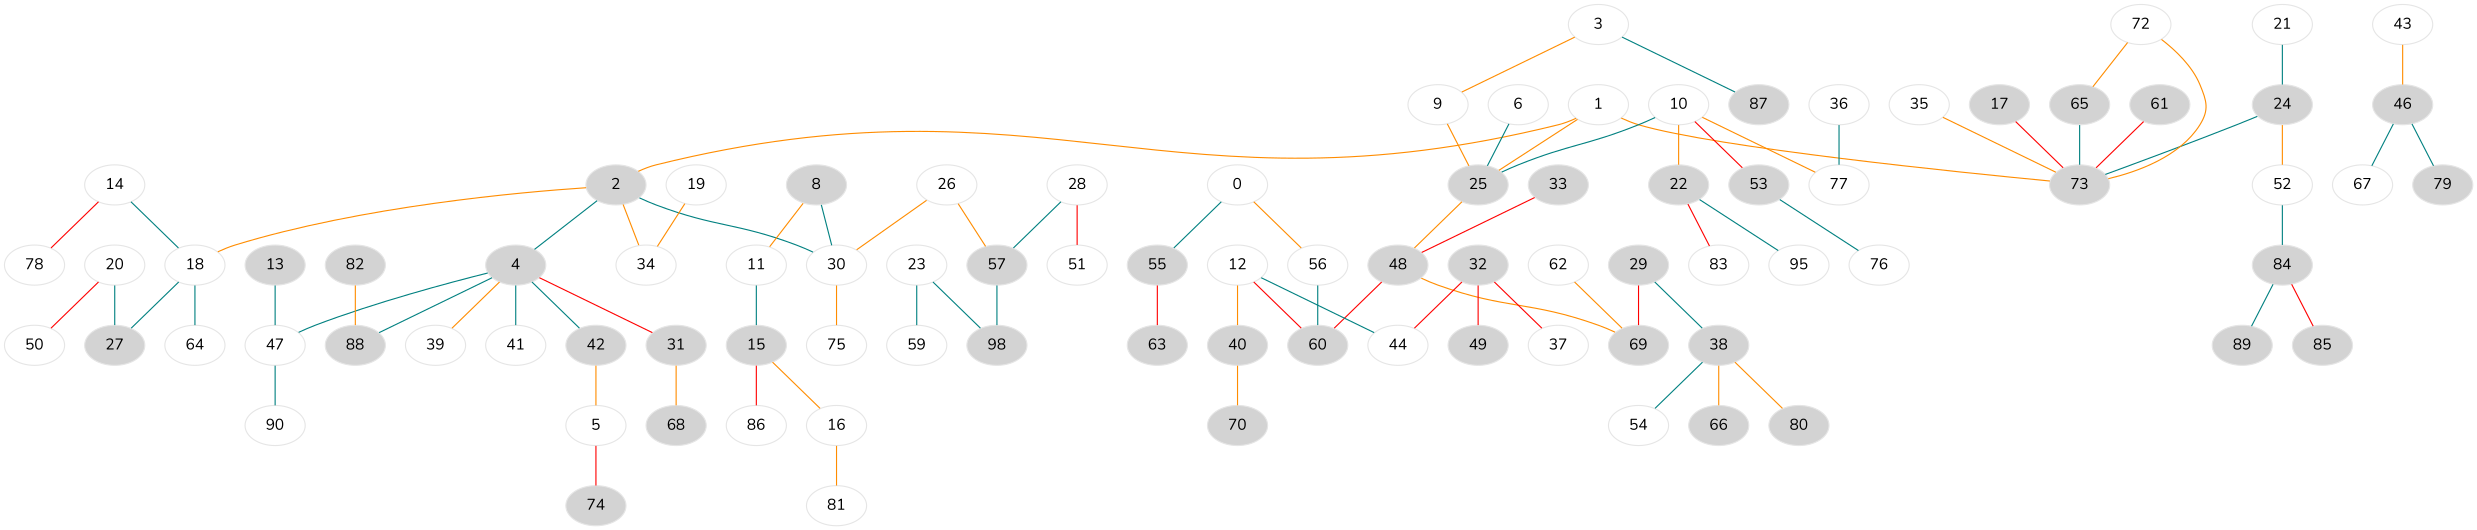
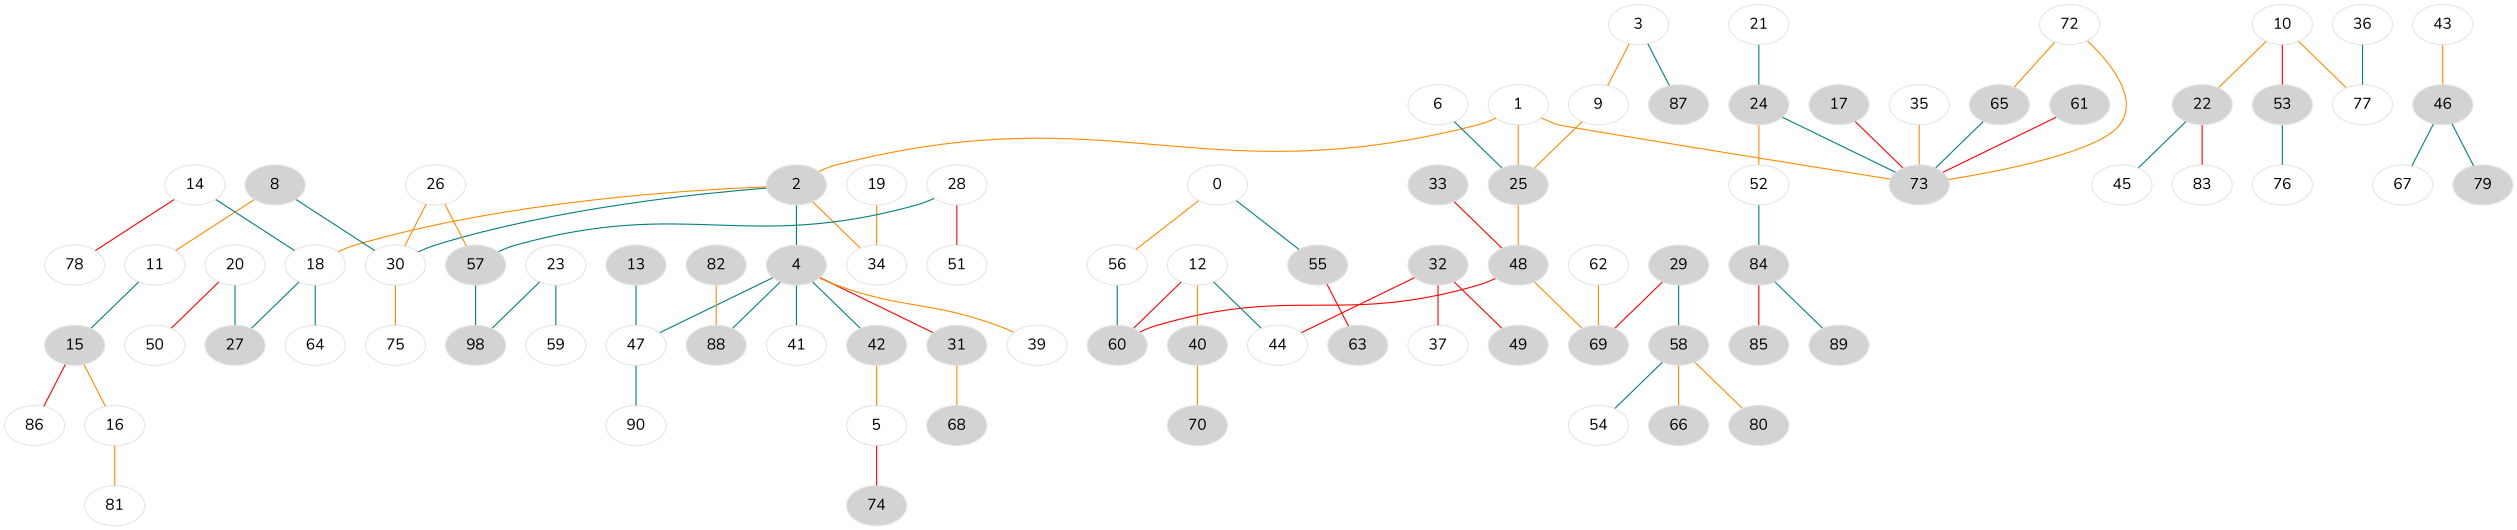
edge "10" -- "25": removed
node "95": label "95" -> "45"
node "38": label "38" -> "58"
